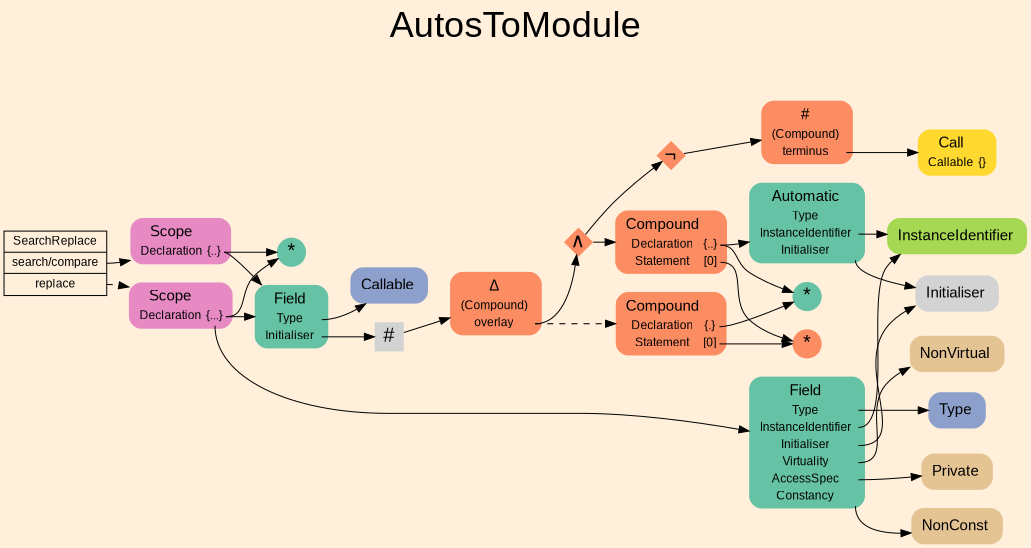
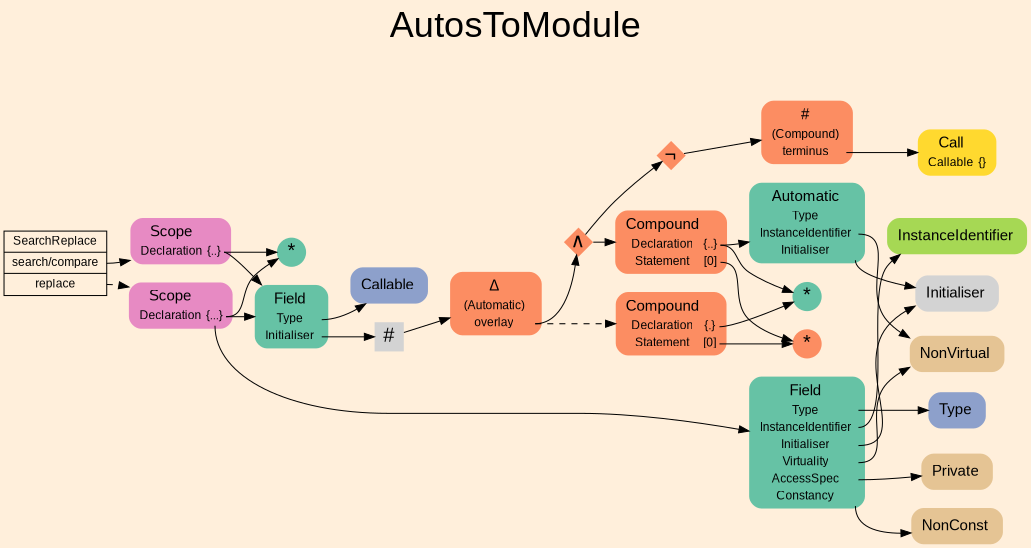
edge "Automatic" -> "InstanceIdentifier": now "Automatic" -> "NonVirtual"
node "Δ": text "(Compound)" -> "(Automatic)"
